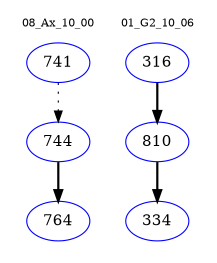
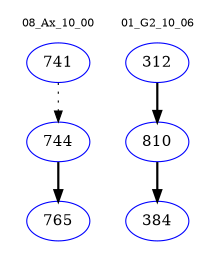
node "316": label "316" -> "312"
node "764": label "764" -> "765"
node "334": label "334" -> "384"
